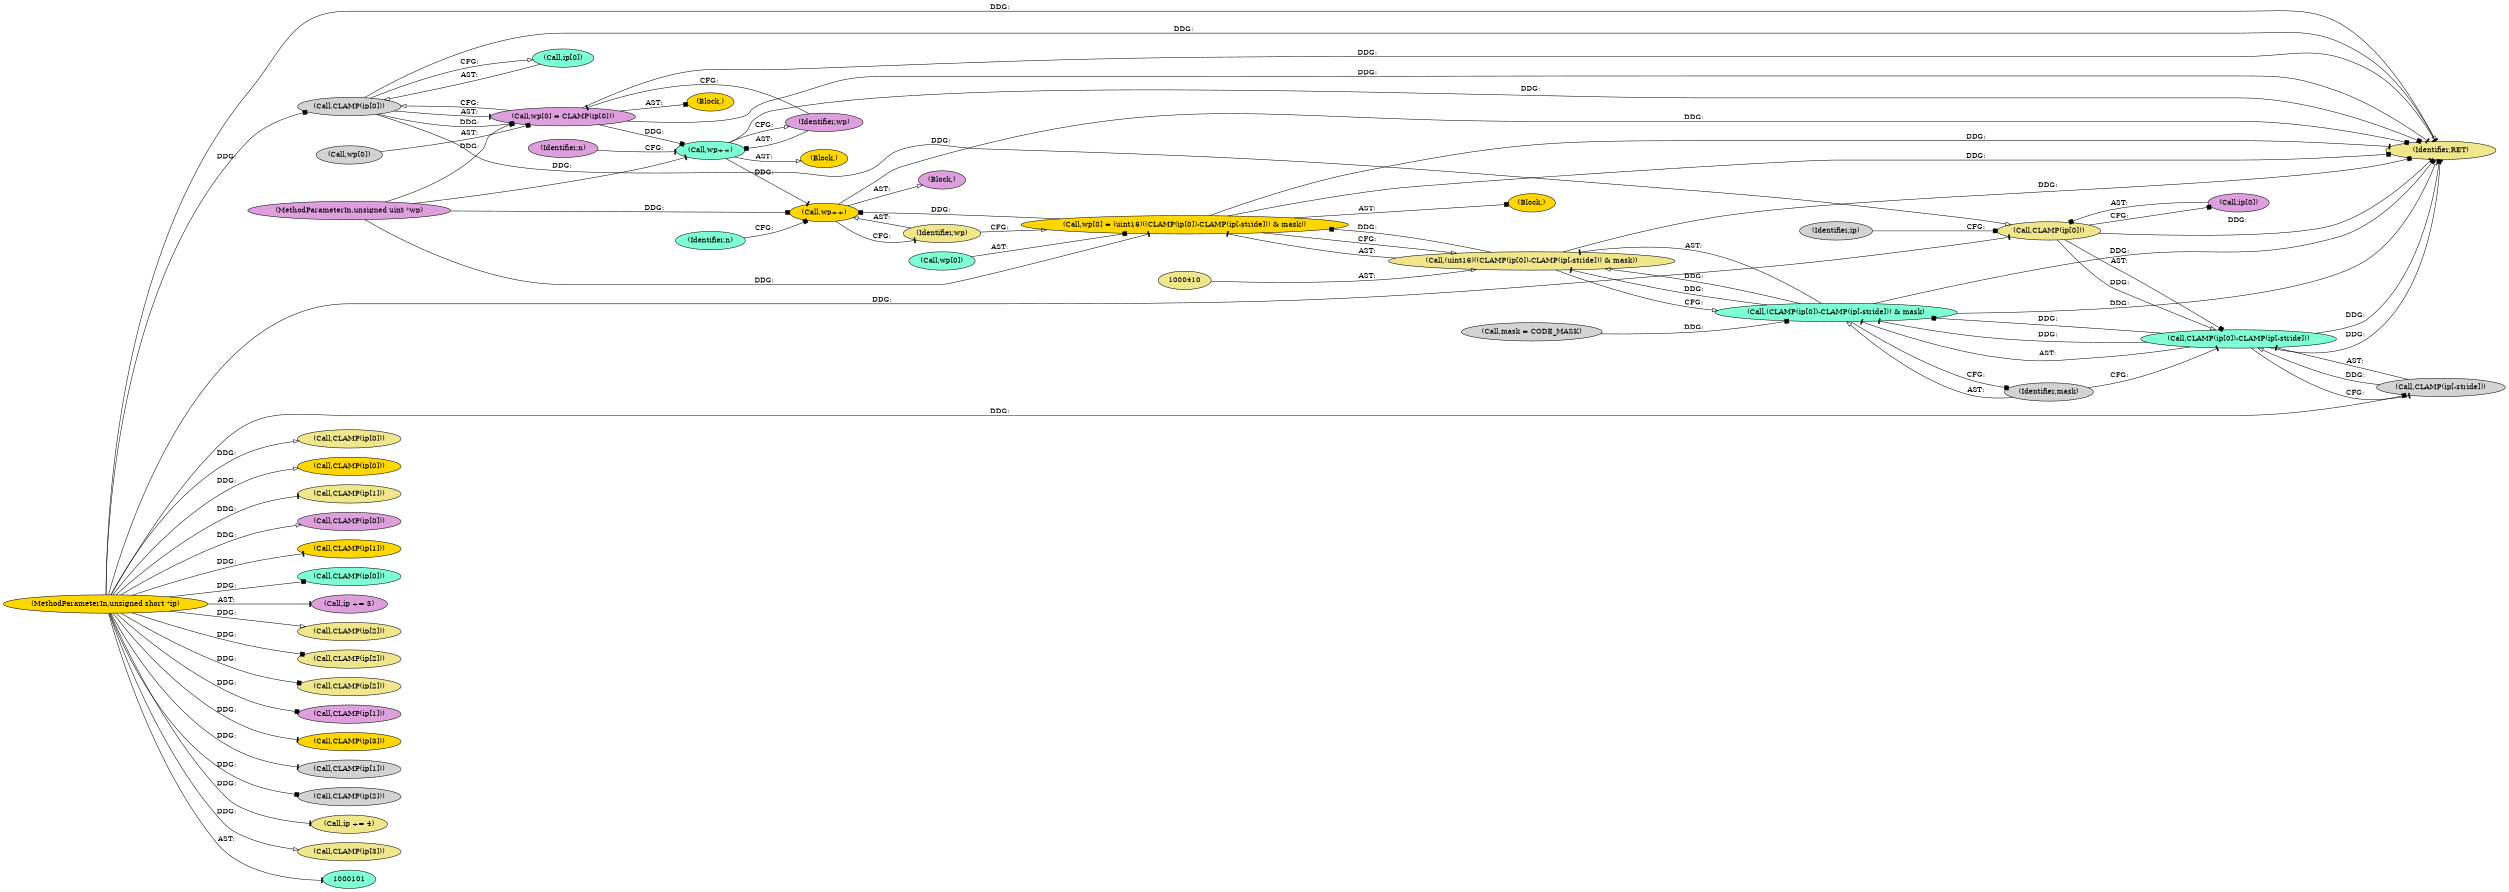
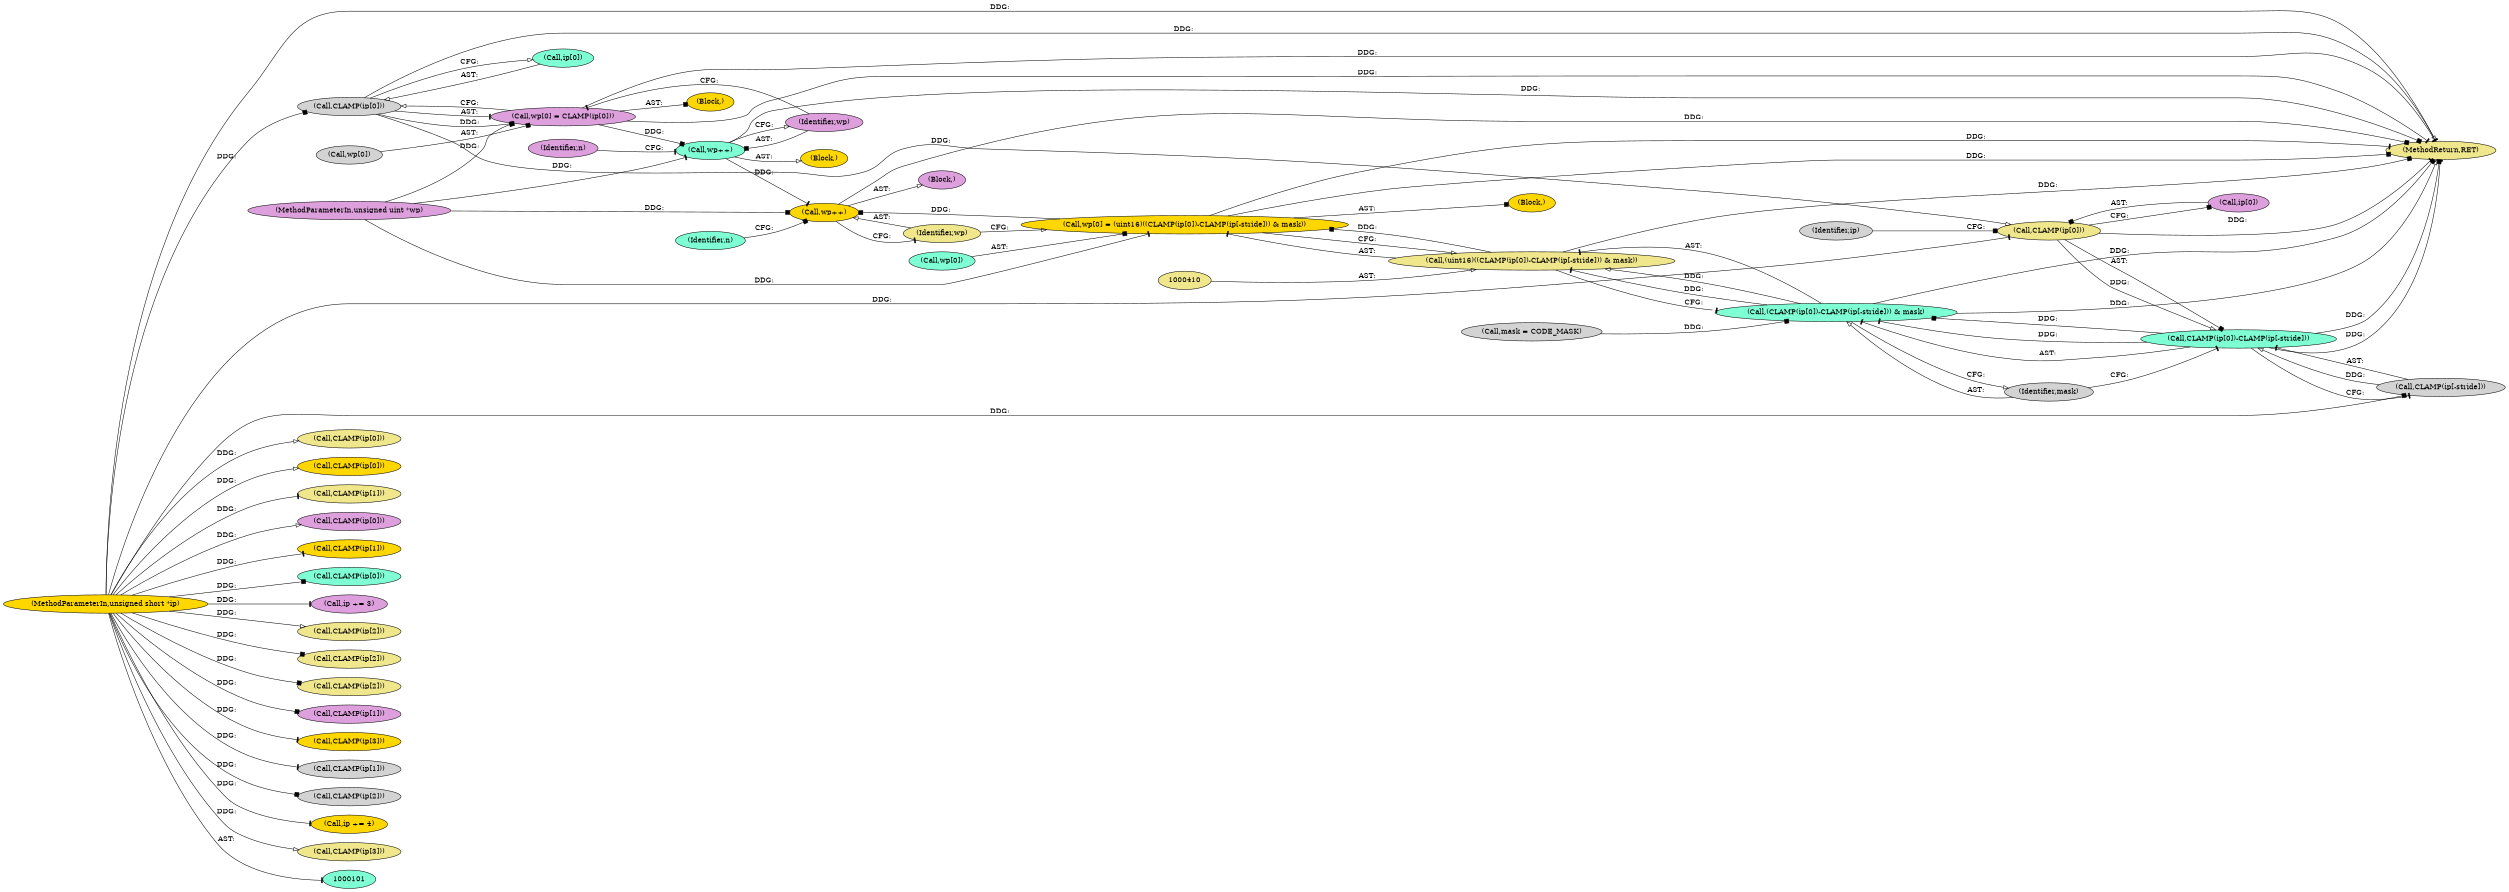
node "(Identifier,RET)": label "(Identifier,RET)" -> "(MethodReturn,RET)"
edge "(Call,(uint16)((CLAMP(ip[0])-CLAMP(ip[-stride])) & mask))" -> "(Call,(CLAMP(ip[0])-CLAMP(ip[-stride])) & mask)": arrowhead onormal -> tee
edge "(Call,(CLAMP(ip[0])-CLAMP(ip[-stride])) & mask)" -> "(Identifier,mask)": arrowhead box -> onormal
edge "(MethodParameterIn,unsigned short *ip)" -> "(Call,ip += 3)": label "AST: " -> "DDG: "
node "(Call,ip += 4)": fillcolor khaki -> gold
